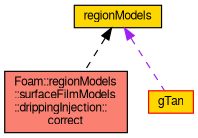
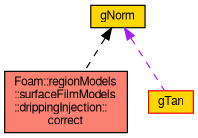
node "regionModels": label "regionModels" -> "gNorm"
